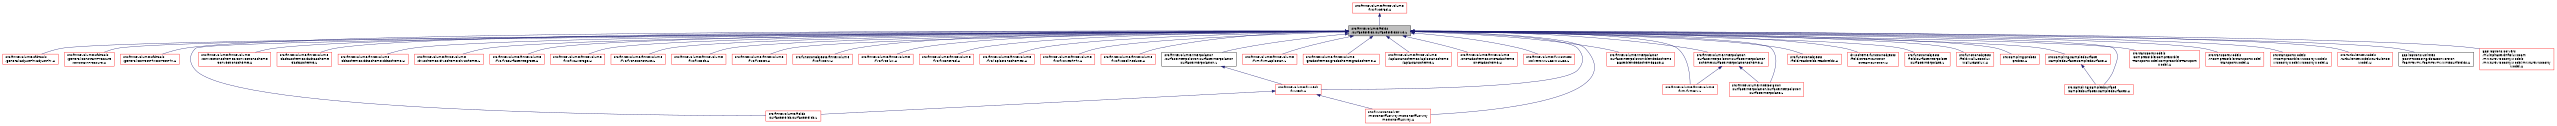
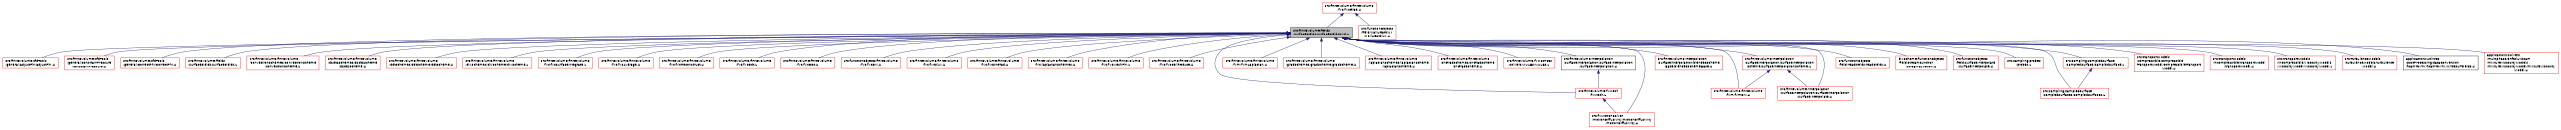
edge "src/functionObjects /field/wallHeatFlux /wallHeatFlux.H" -> "src/finiteVolume/fields /surfaceFields/surfaceFieldsFwd.H": now "src/functionObjects /field/wallHeatFlux /wallHeatFlux.H" -> "src/finiteVolume/finiteVolume /fvc/fvcGrad.H"
edge "src/finiteVolume/fields /surfaceFields/surfaceFields.H" -> "src/finiteVolume/fvMesh /fvMesh.H": removed
